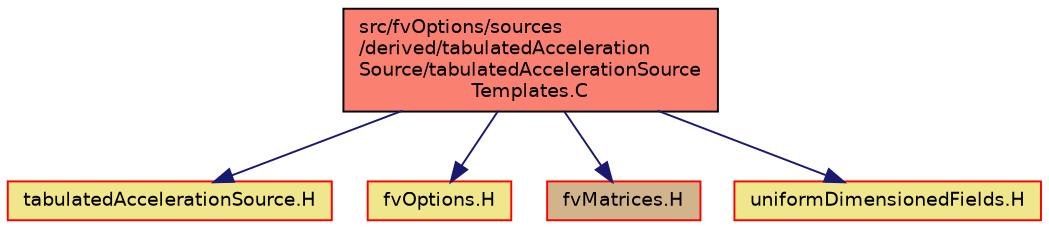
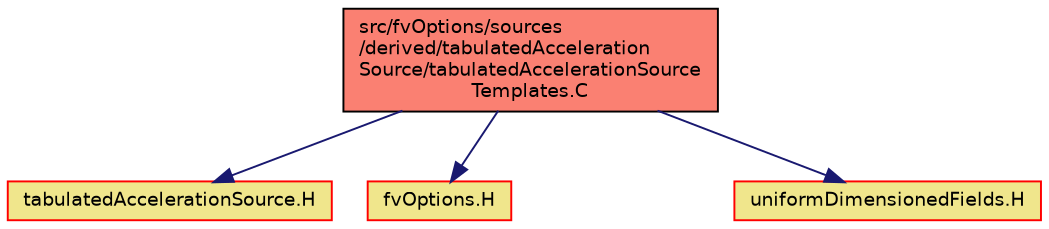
node "fvMatrices.H": removed
